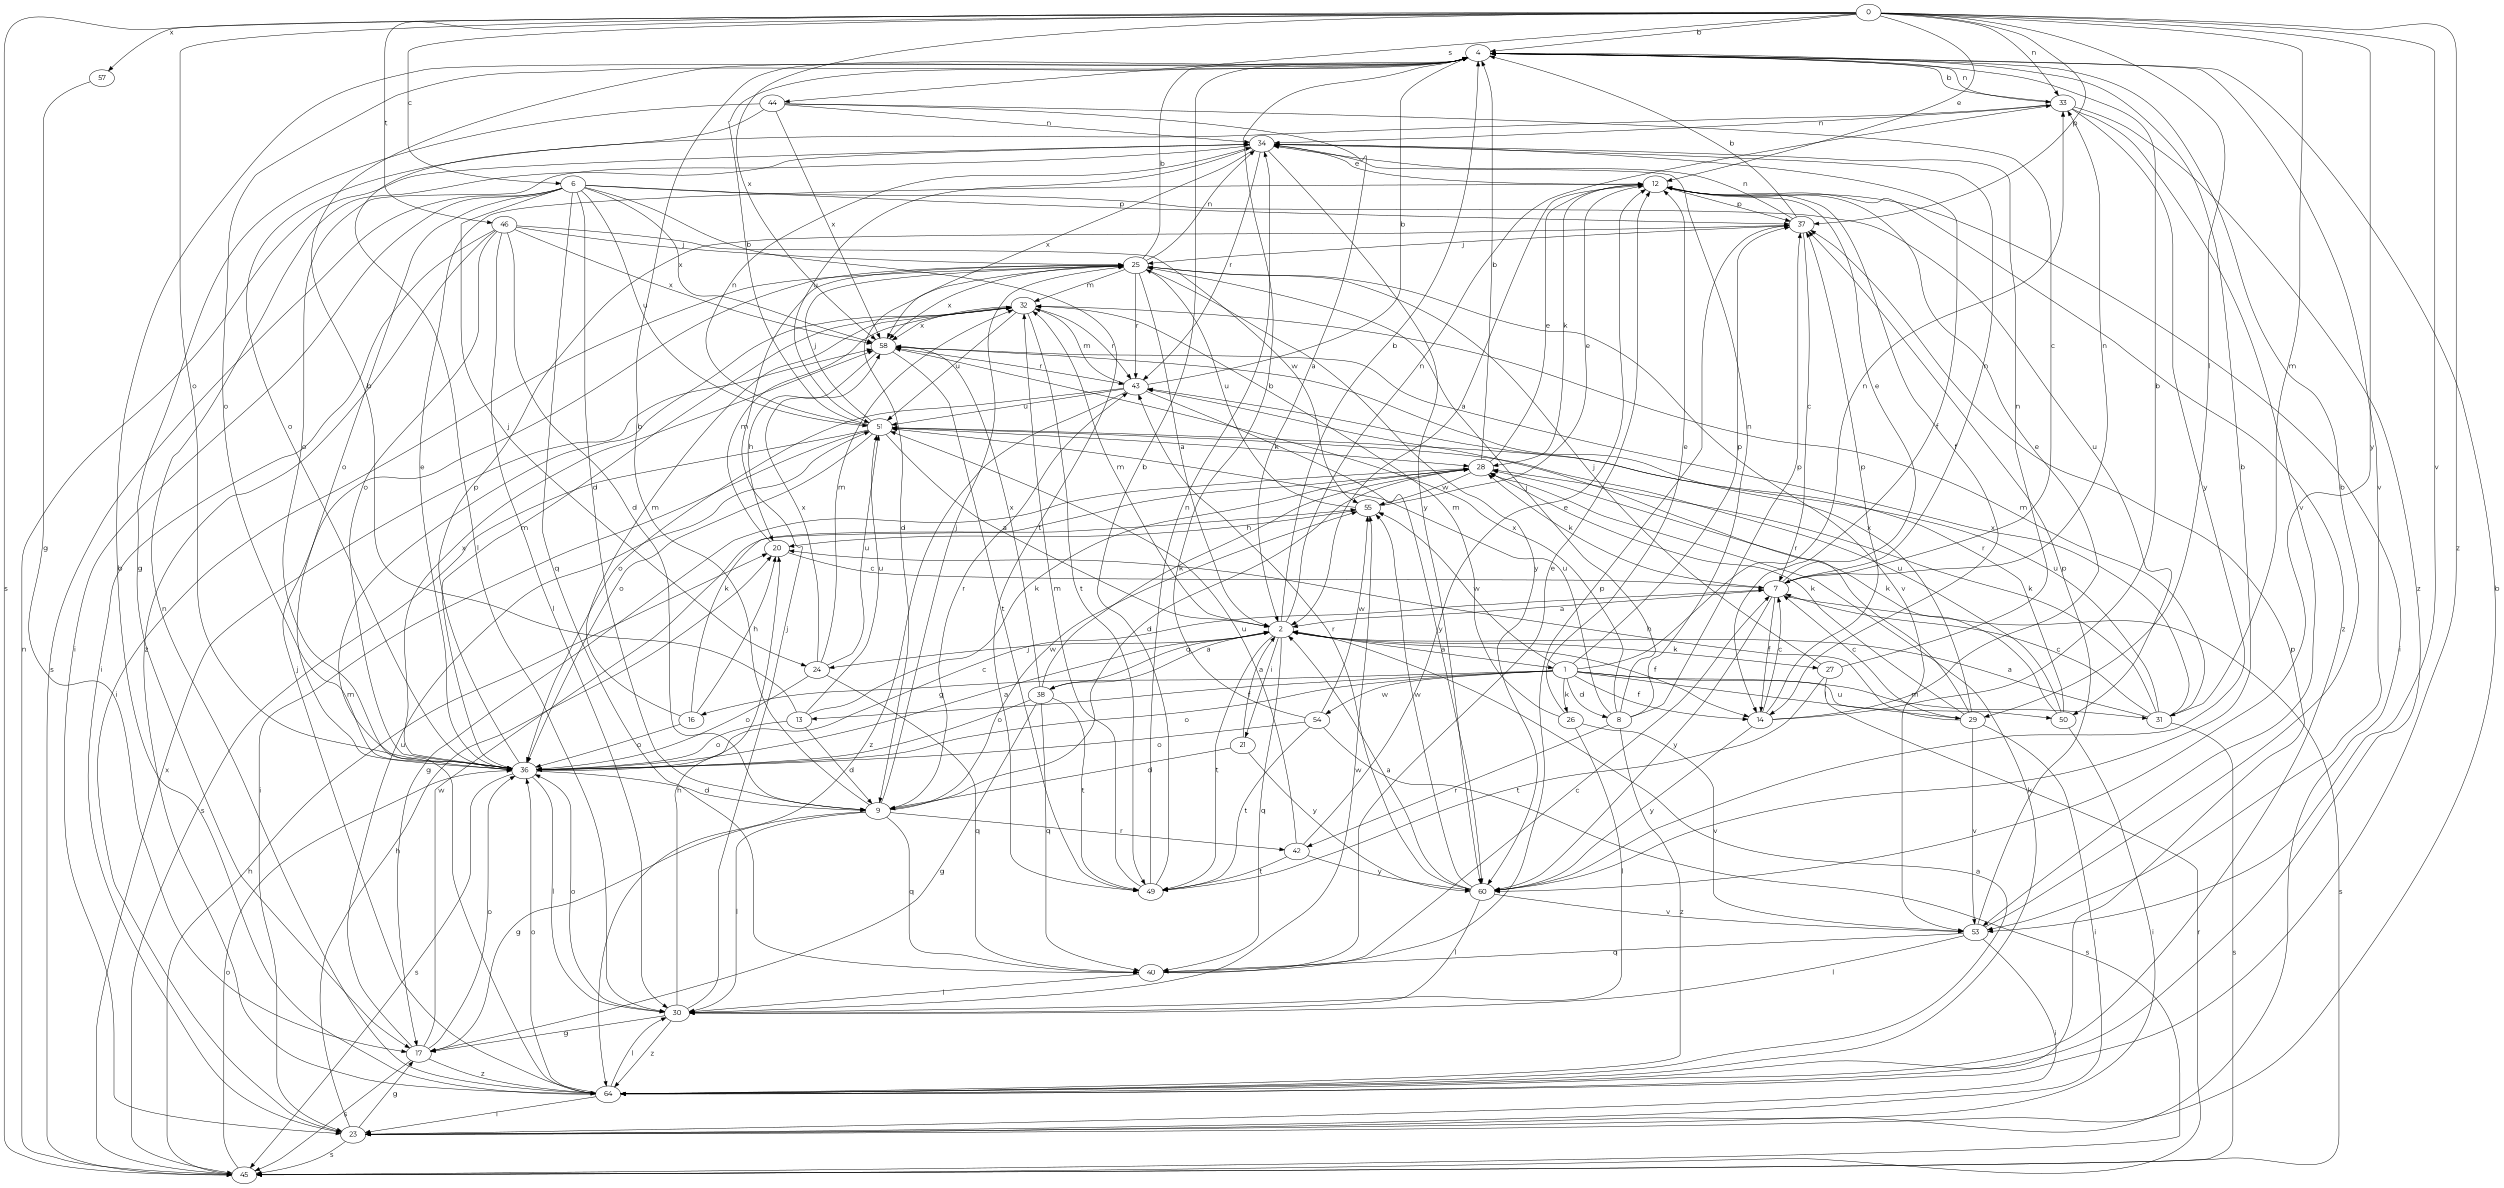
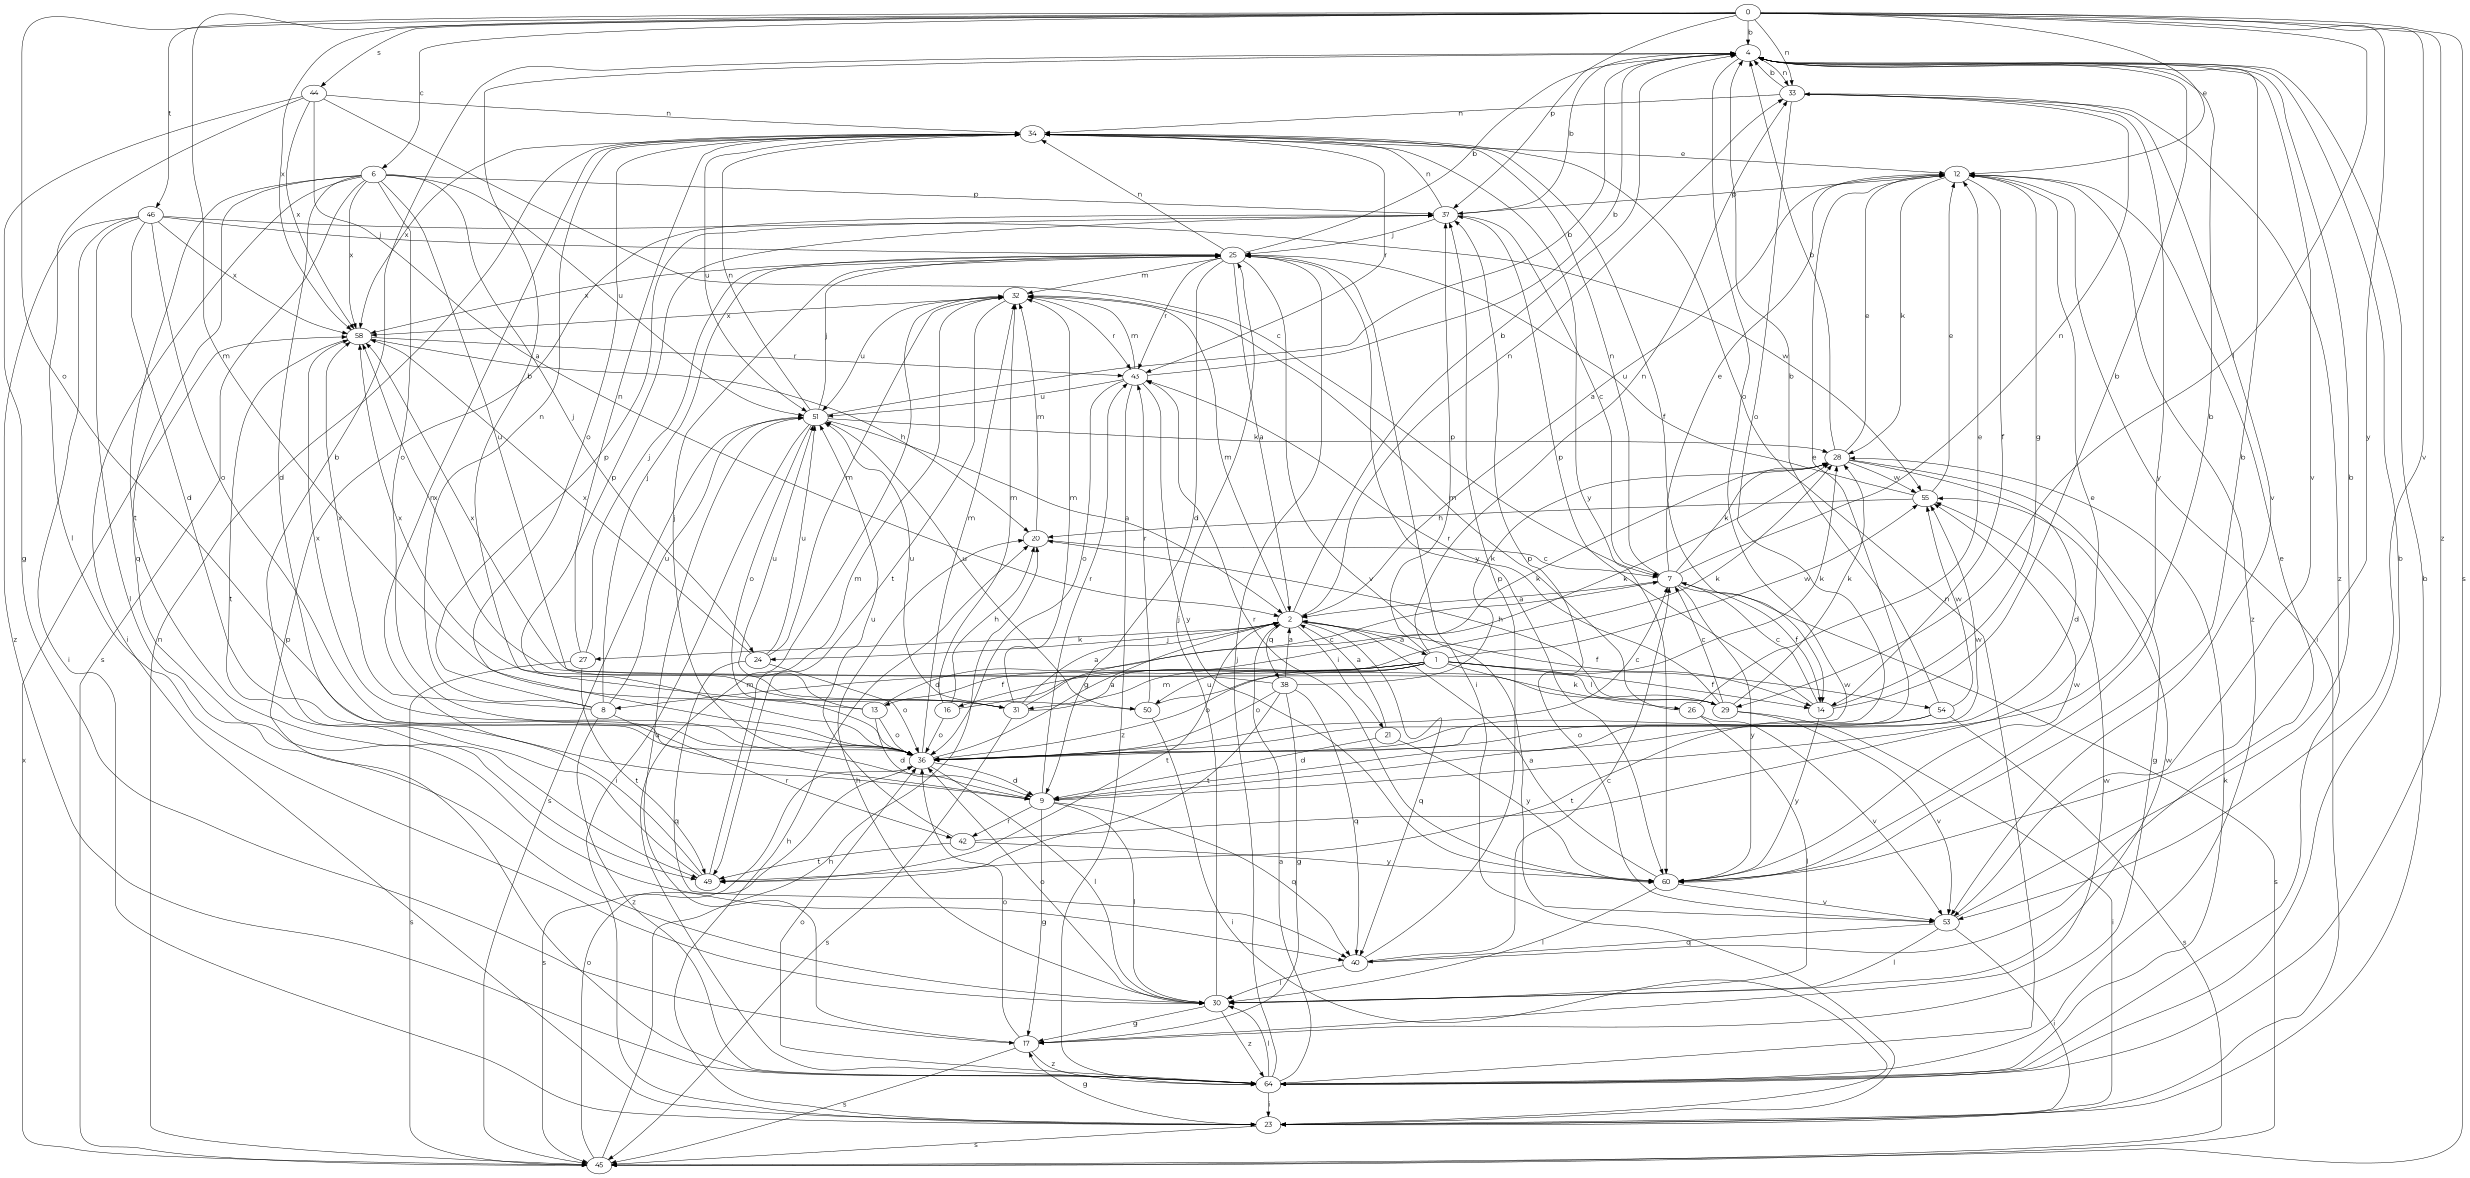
node "57": removed
edge "14" -> "12": label "e" -> "g"
edge "27" -> "45": label "r" -> "s"
